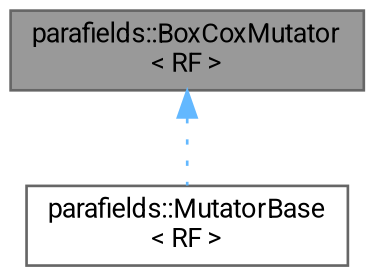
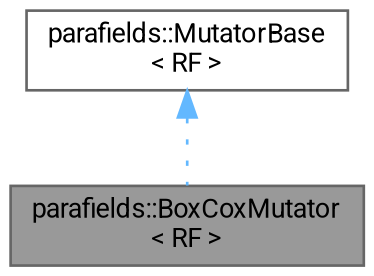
edge "parafields::MutatorBase < RF >" -> "parafields::BoxCoxMutator < RF >": reversed
